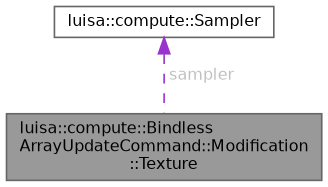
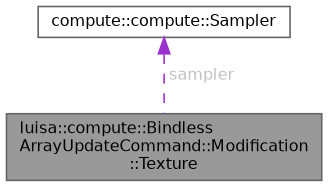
node "luisa::compute::Sampler": label "luisa::compute::Sampler" -> "compute::compute::Sampler"
